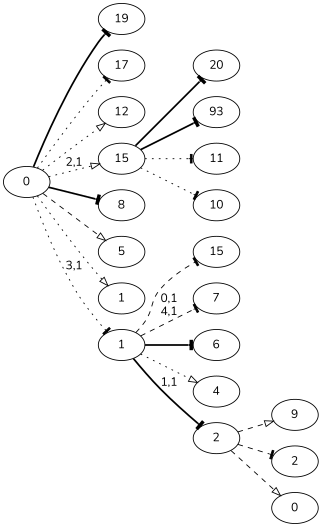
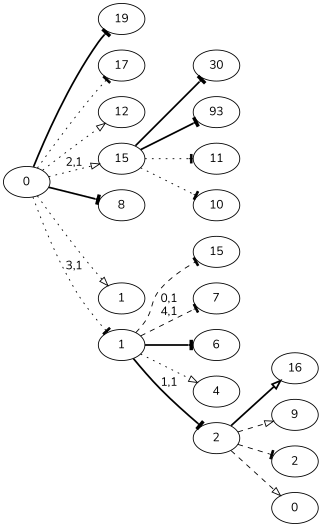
node "20": label "20" -> "30"
node "5": removed
node "16": added
